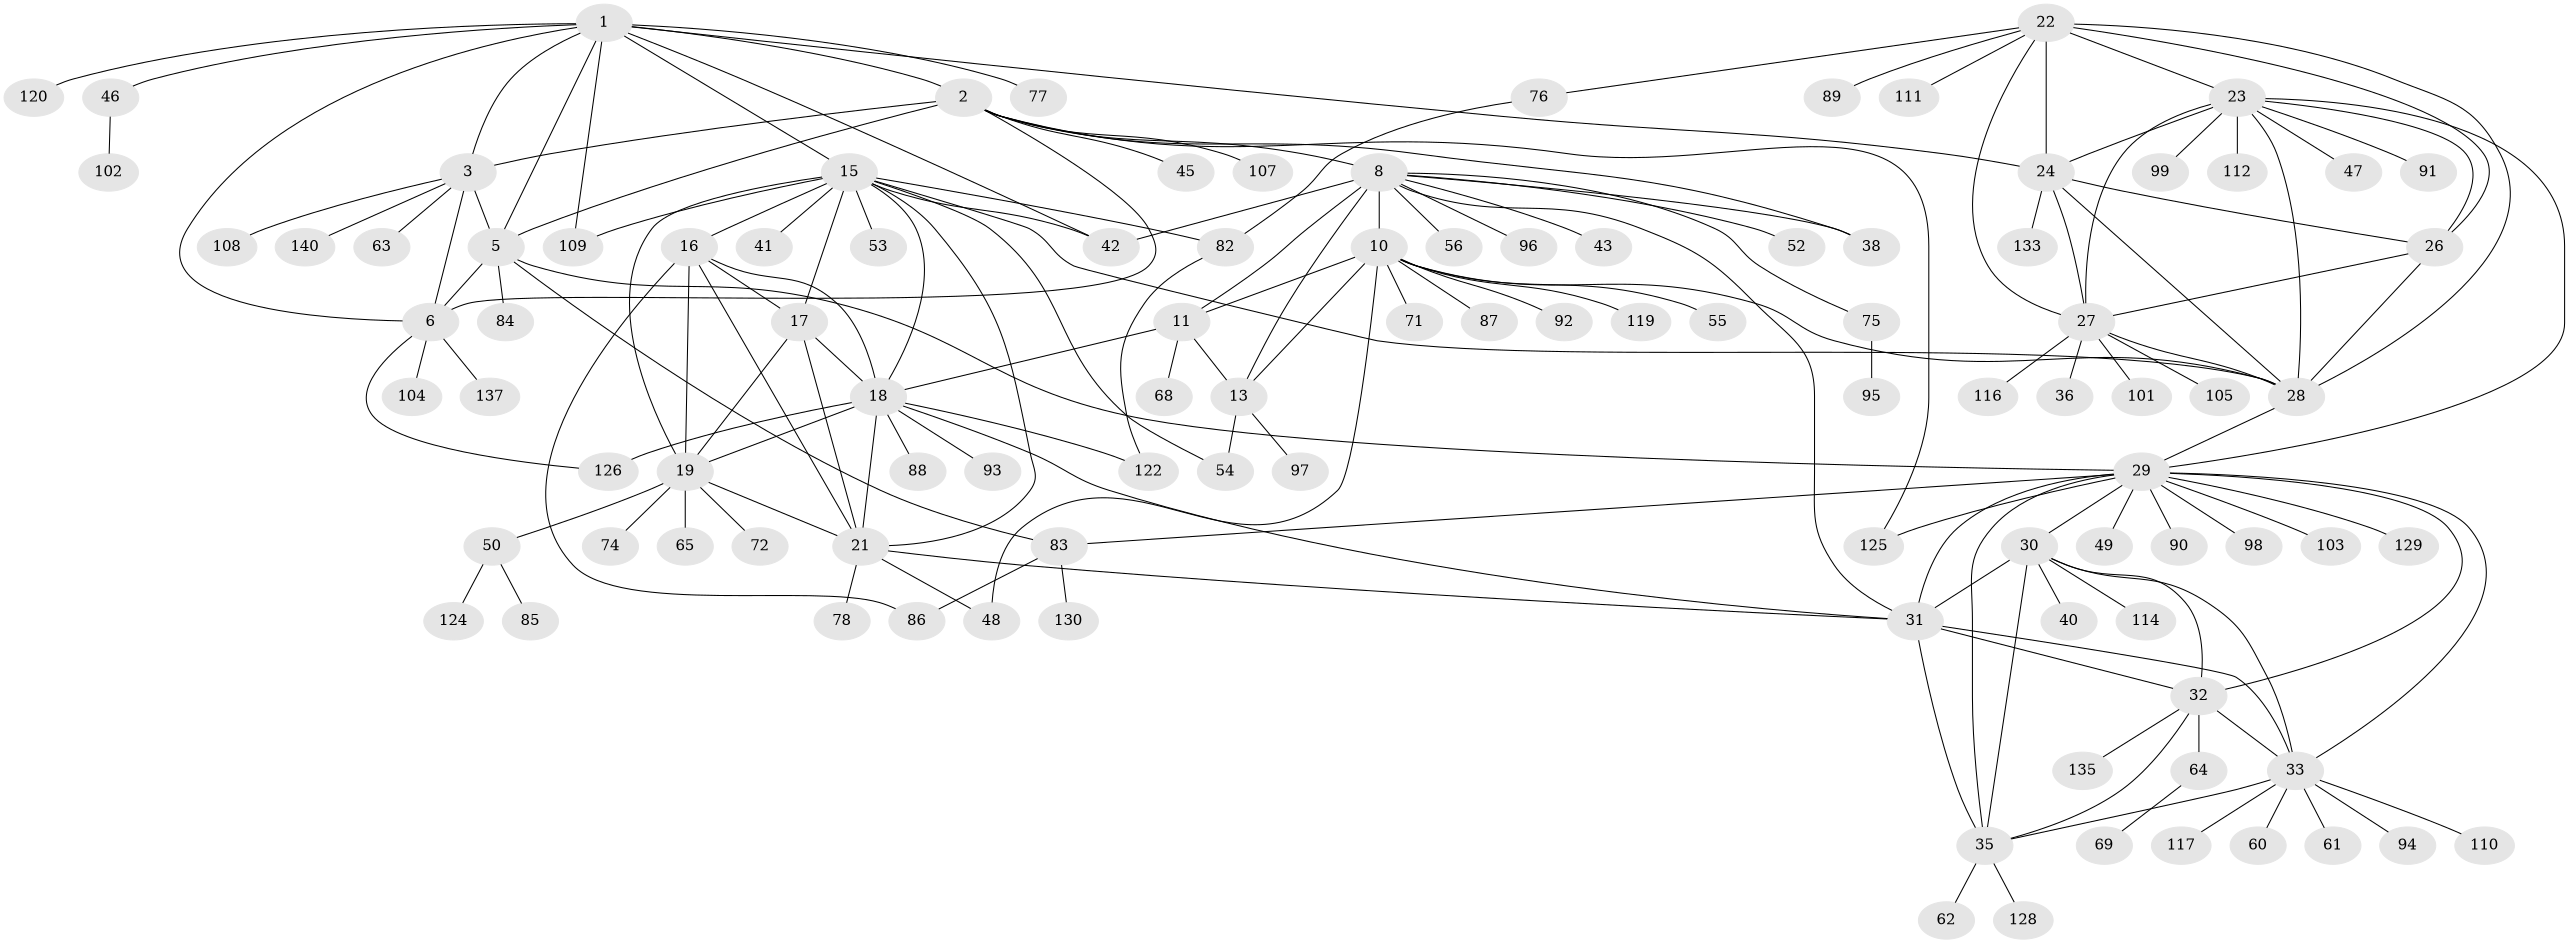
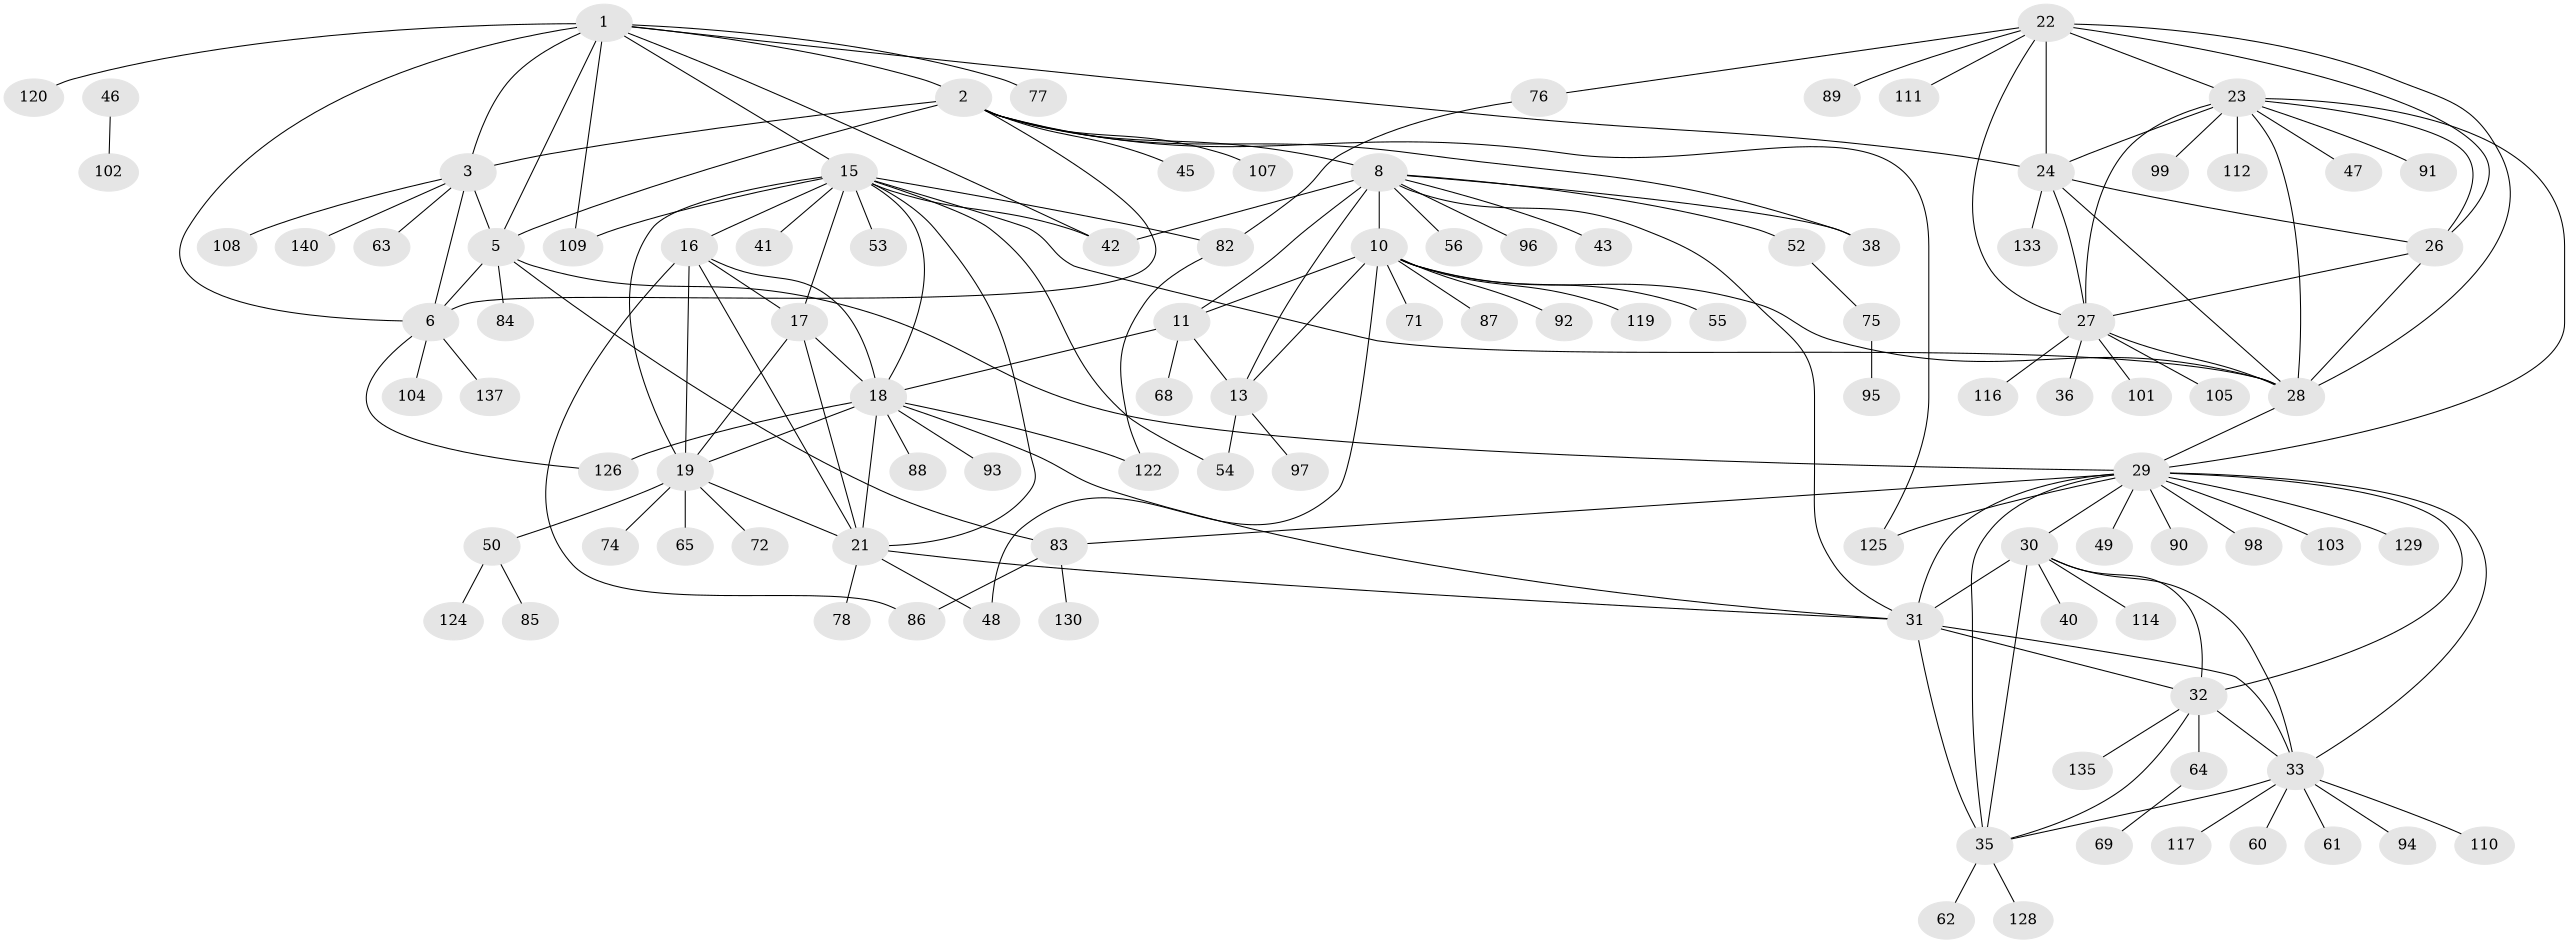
edge "1" -- "46": removed
edge "8" -- "75": now "52" -- "75"
